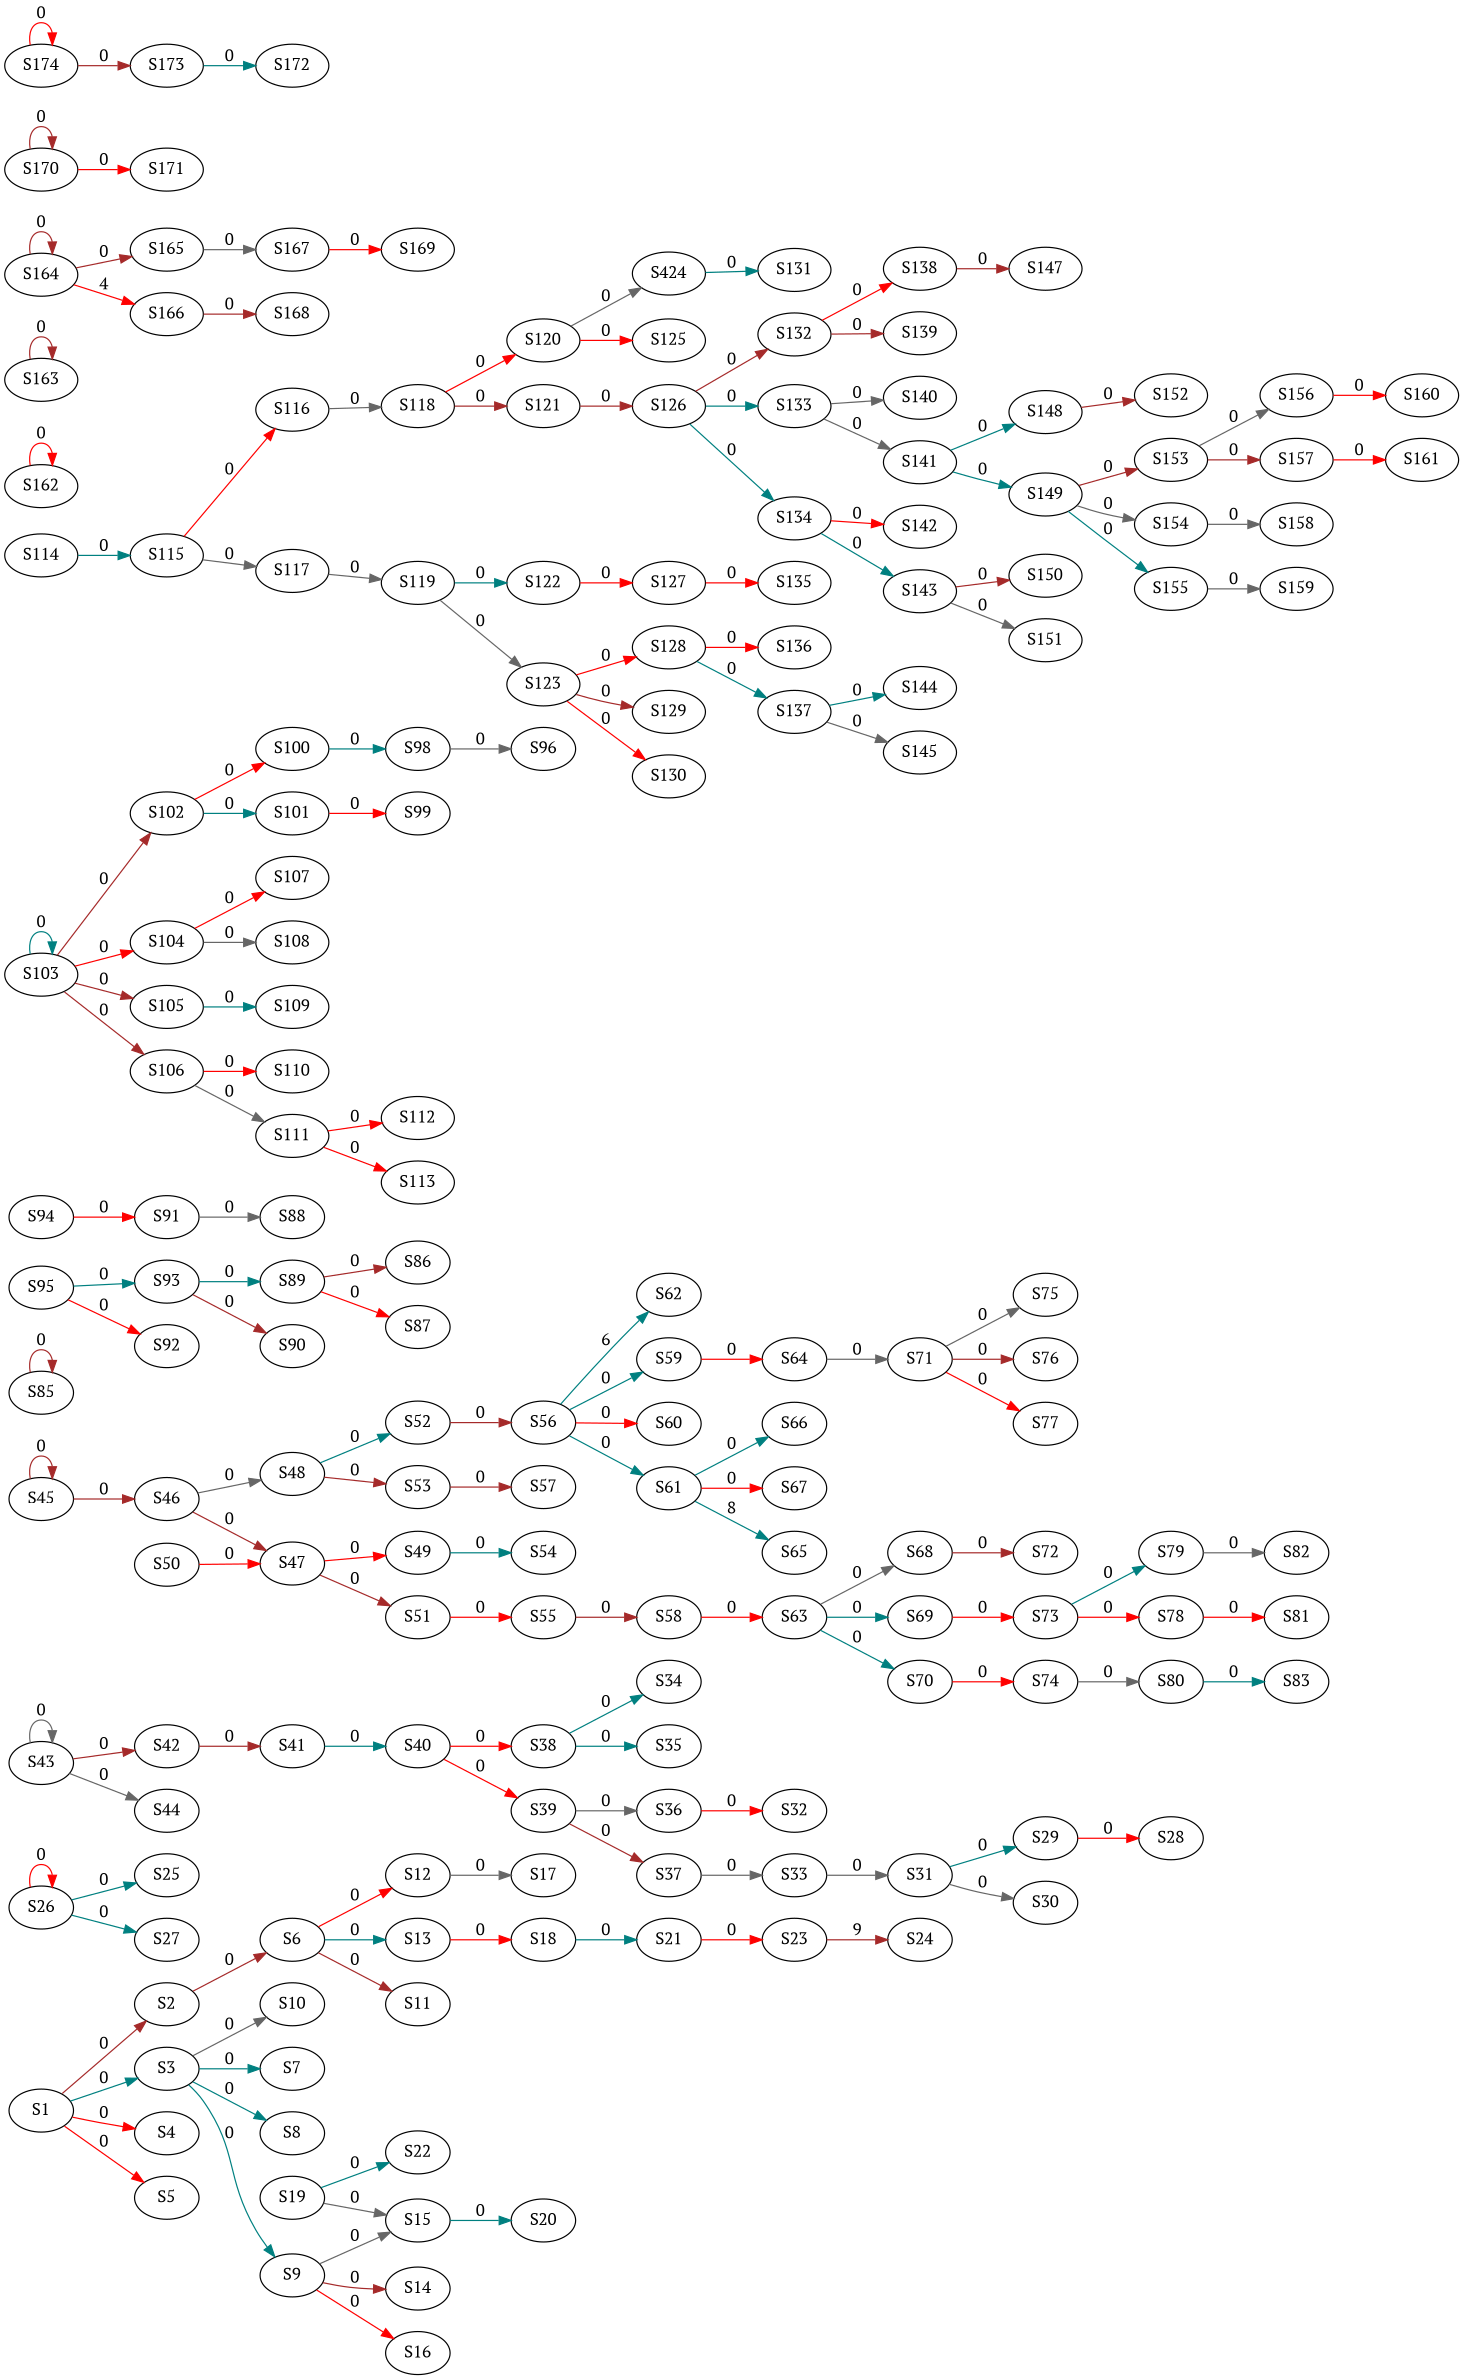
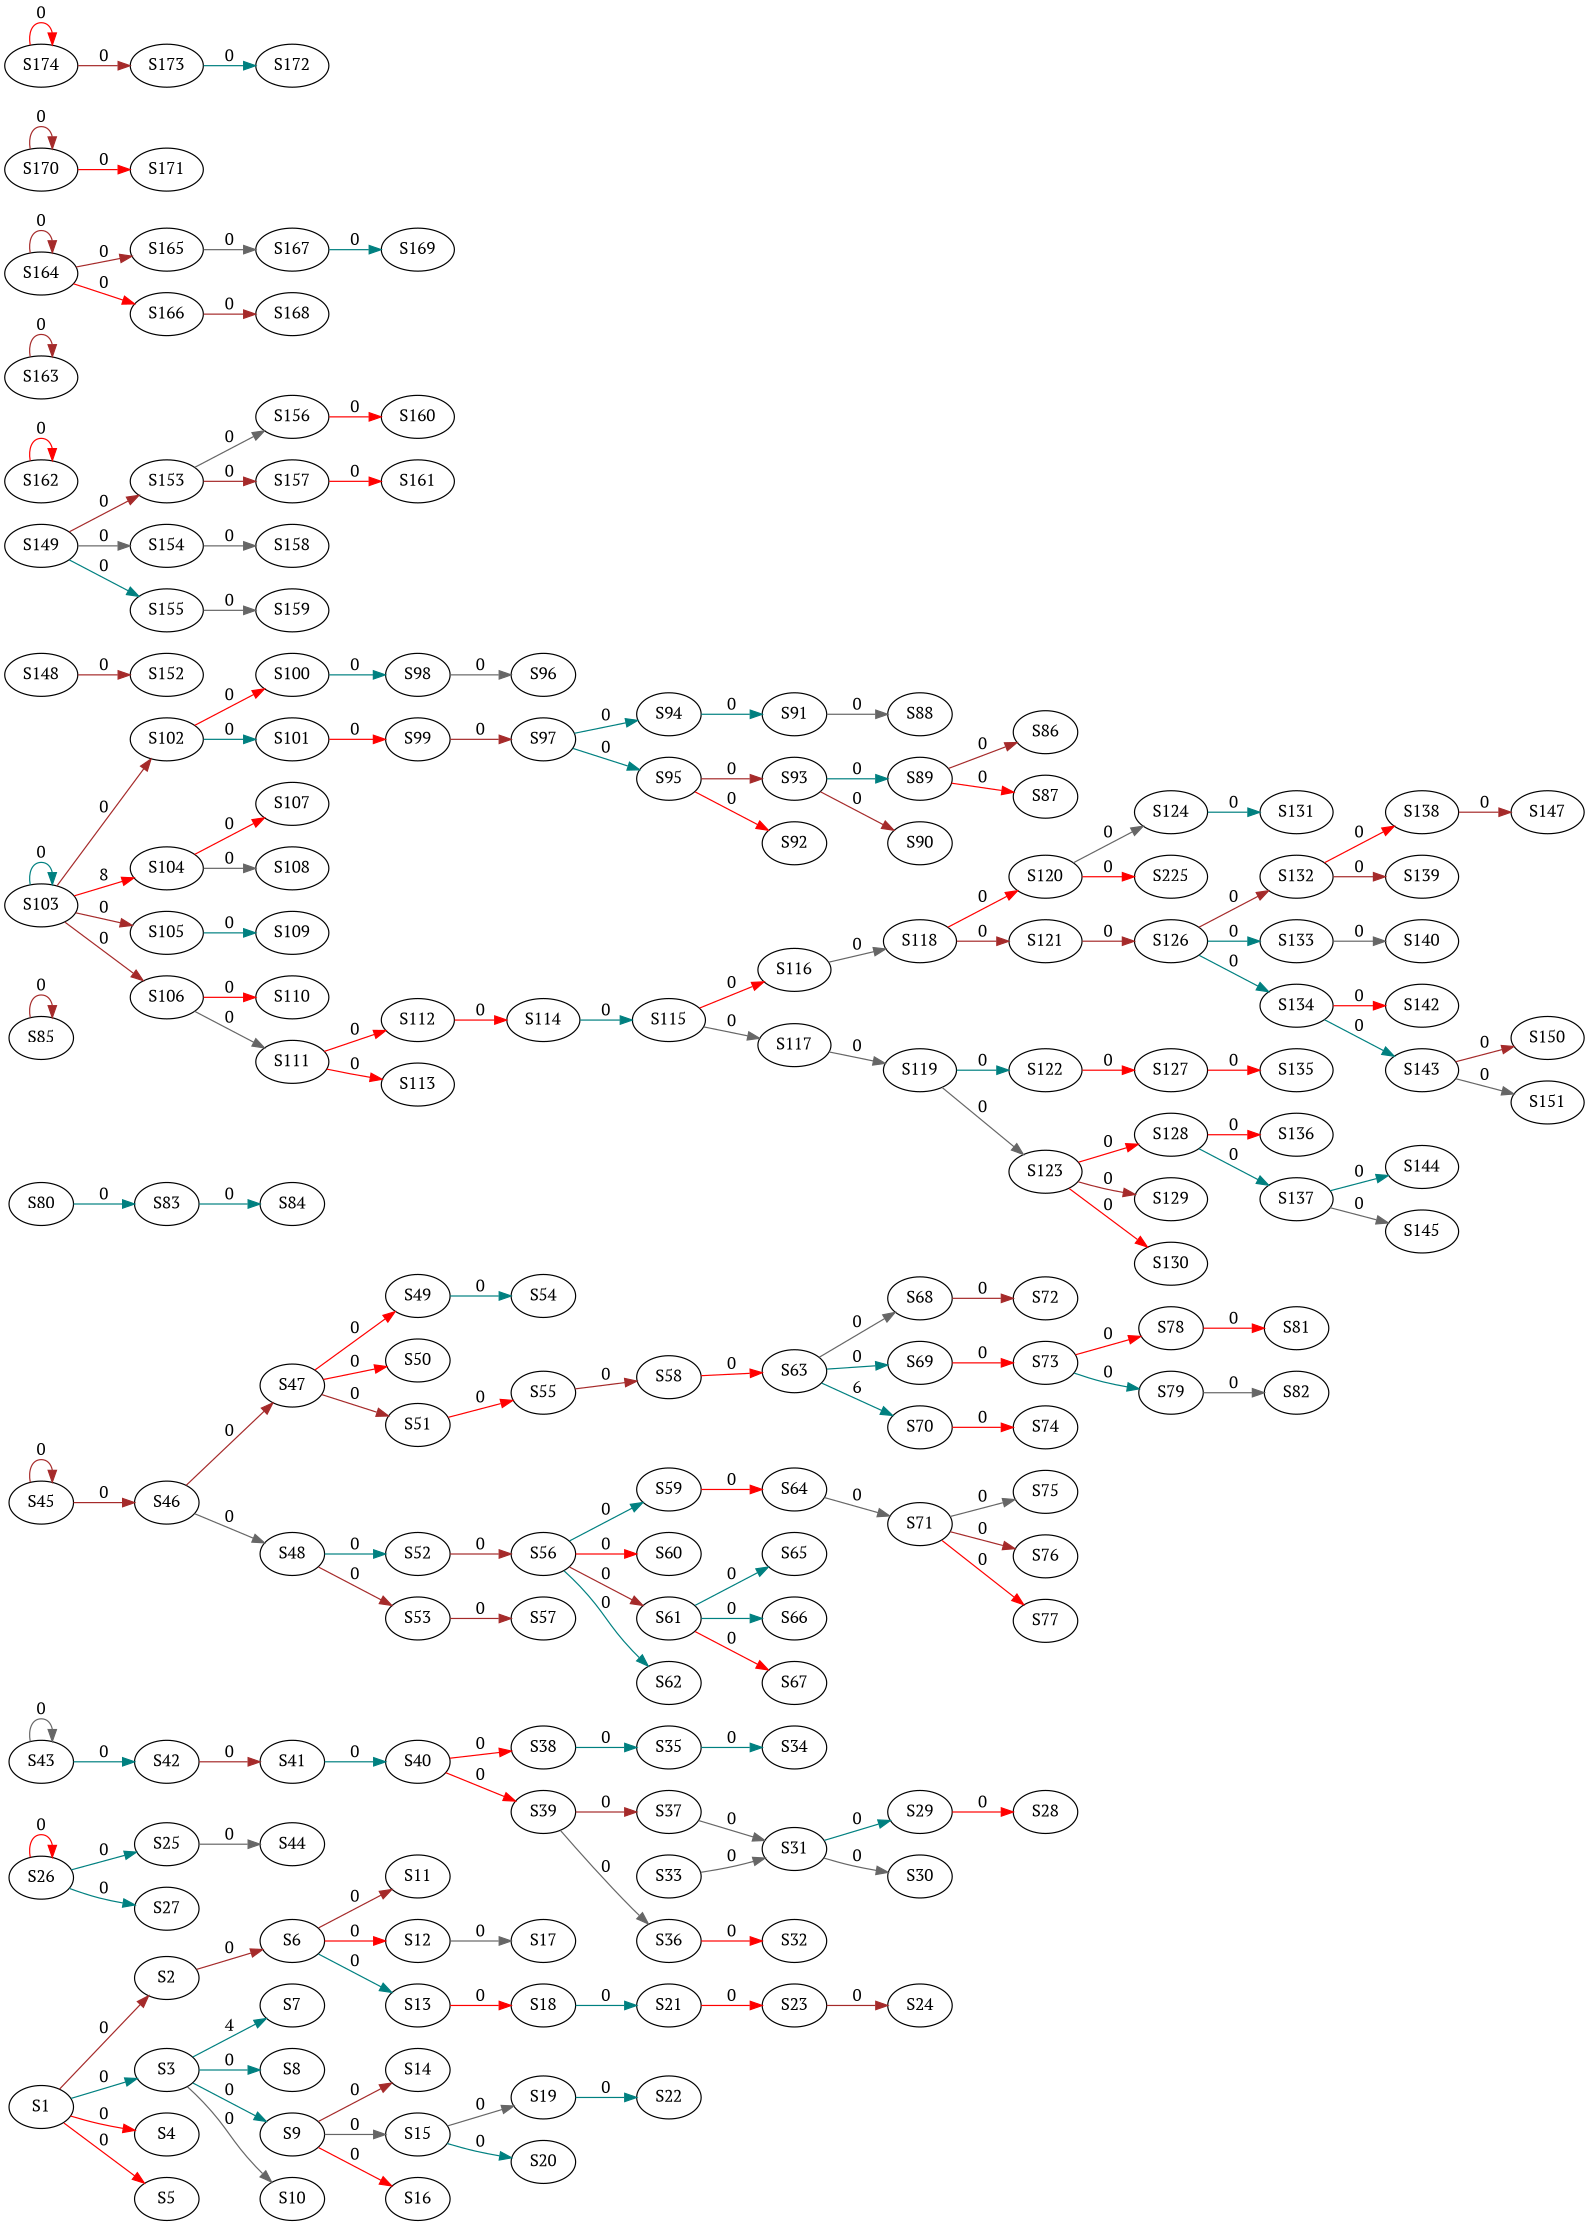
edge "S167" -> "S169": color red -> teal
node "S424": label "S424" -> "S124"
edge "S164" -> "S166": label "4" -> "0"
node "S125": label "S125" -> "S225"
node "S141": removed
node "S97": added
edge "S103" -> "S104": label "0" -> "8"
edge "S112" -> "S114": added, label "0"
node "S84": added
edge "S94" -> "S91": color red -> teal
edge "S95" -> "S93": color teal -> brown
edge "S56" -> "S62": label "6" -> "0"
edge "S56" -> "S61": color teal -> brown
edge "S61" -> "S65": label "8" -> "0"
edge "S50" -> "S47": reversed
edge "S63" -> "S70": label "0" -> "6"
edge "S74" -> "S80": removed, label "0"
edge "S38" -> "S34": now "S35" -> "S34"
edge "S43" -> "S42": color brown -> teal
edge "S43" -> "S44": now "S25" -> "S44"
edge "S37" -> "S33": now "S37" -> "S31"
edge "S23" -> "S24": label "9" -> "0"
edge "S3" -> "S7": label "0" -> "4"
edge "S19" -> "S15": reversed
